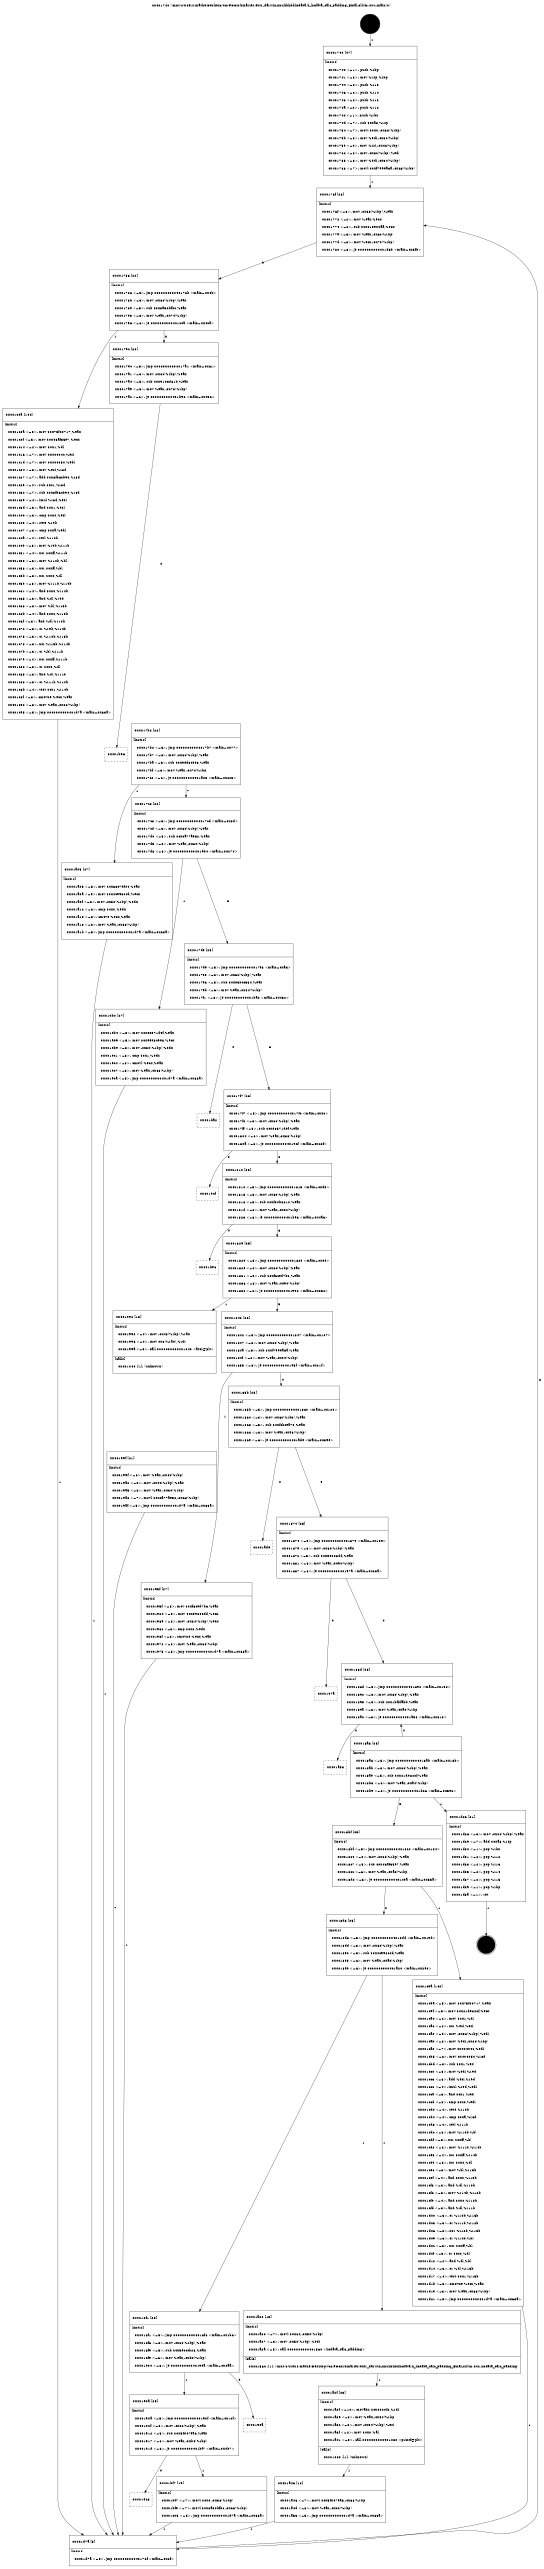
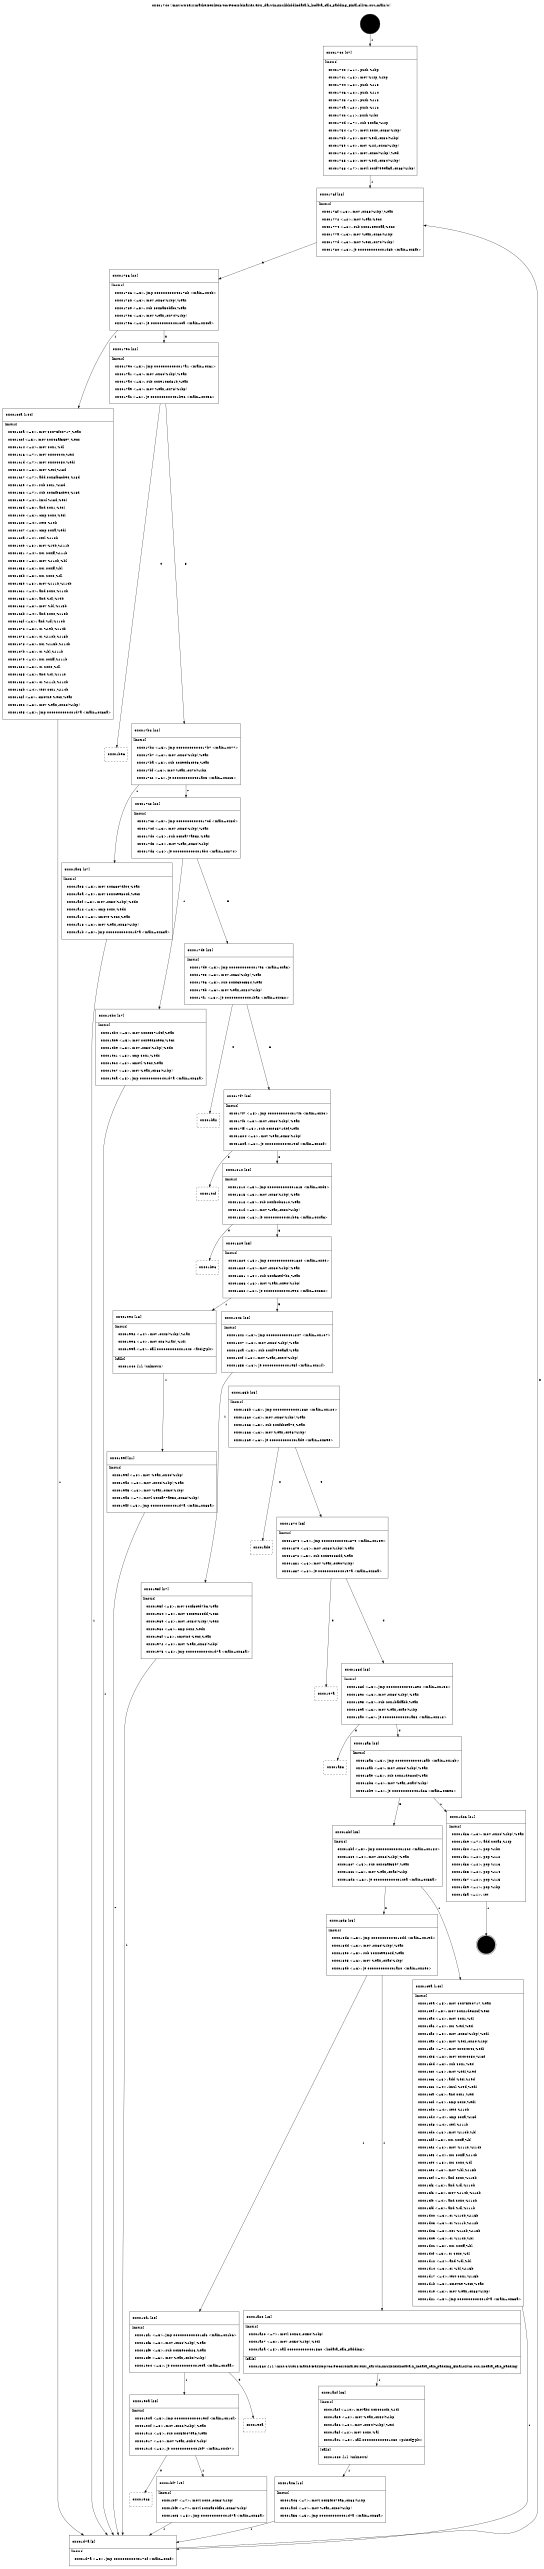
edge "0x40179c [22]" -> "0x4017b2 [22]": added, label "8"
edge "0x401842 [25]" -> "0x40185b [25]": removed, label "4"
edge "0x401992 [13]" -> "0x40199f [21]": added, label "1"
edge "0x4018a6 [25]" -> "0x40188d [25]": reversed
